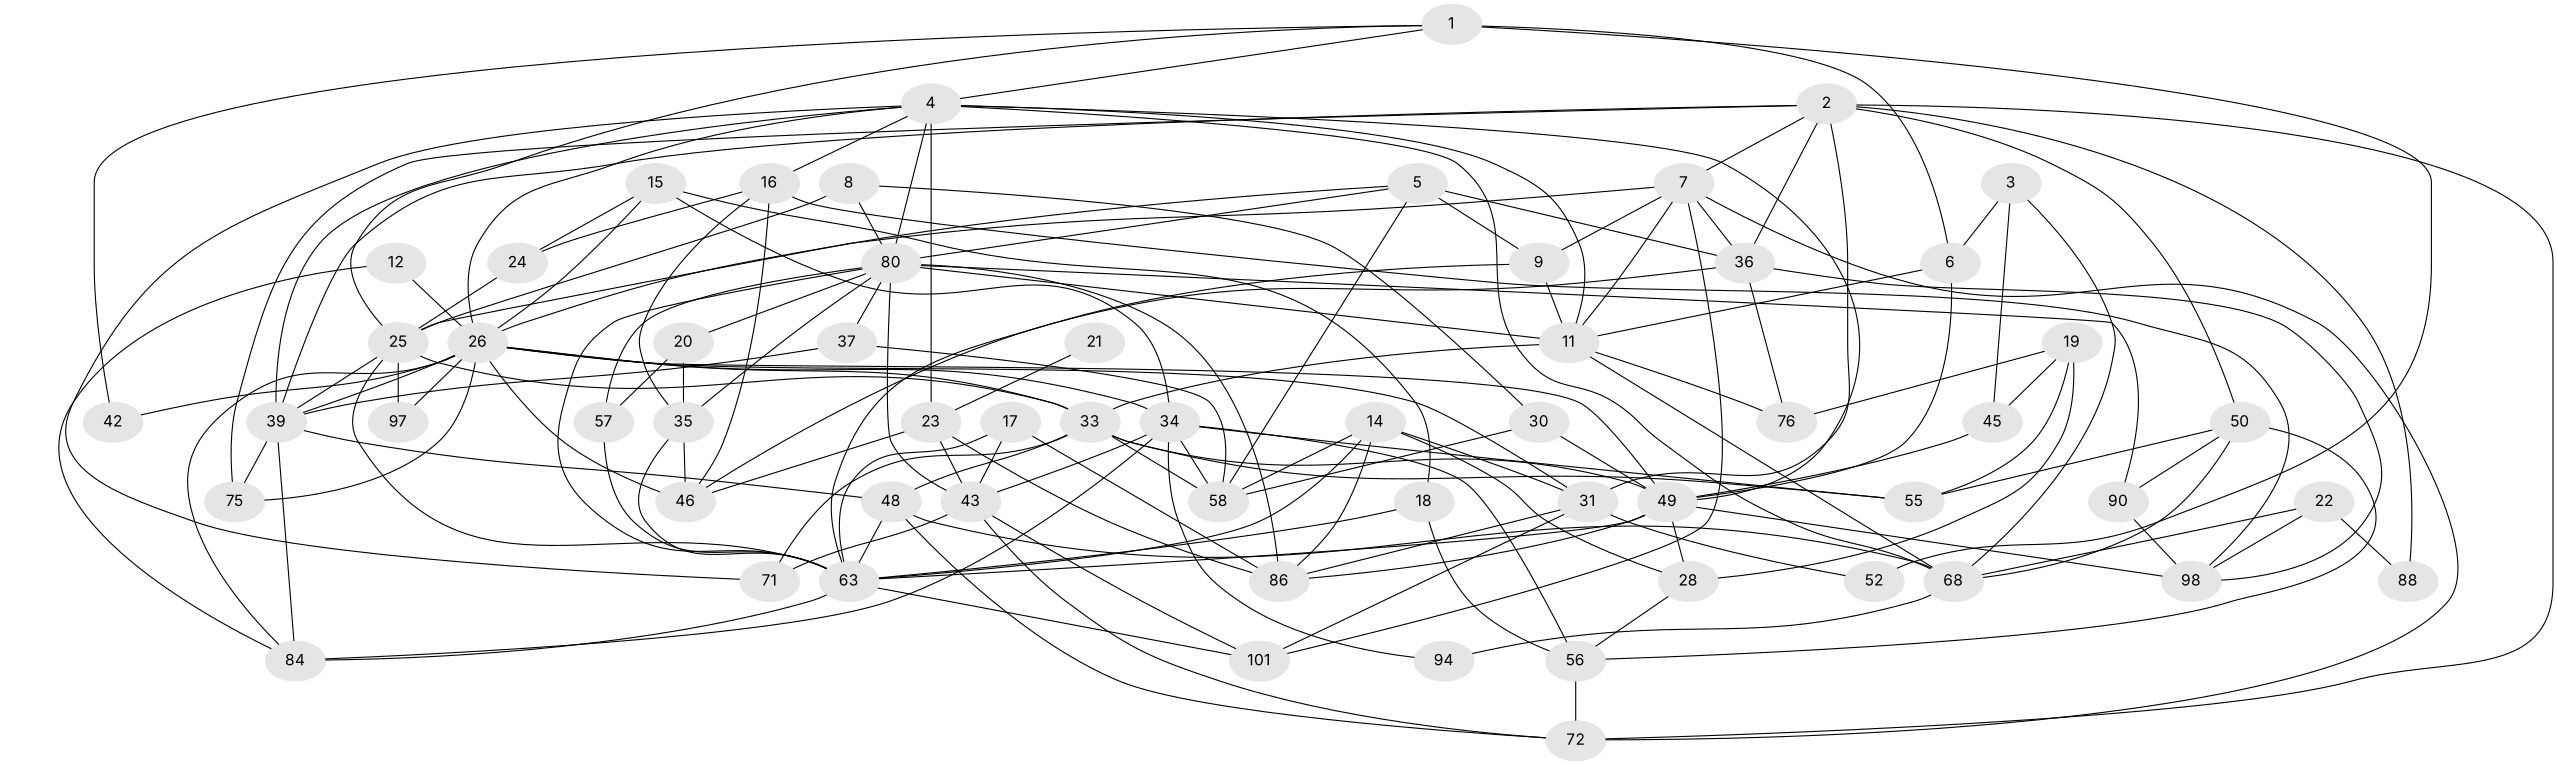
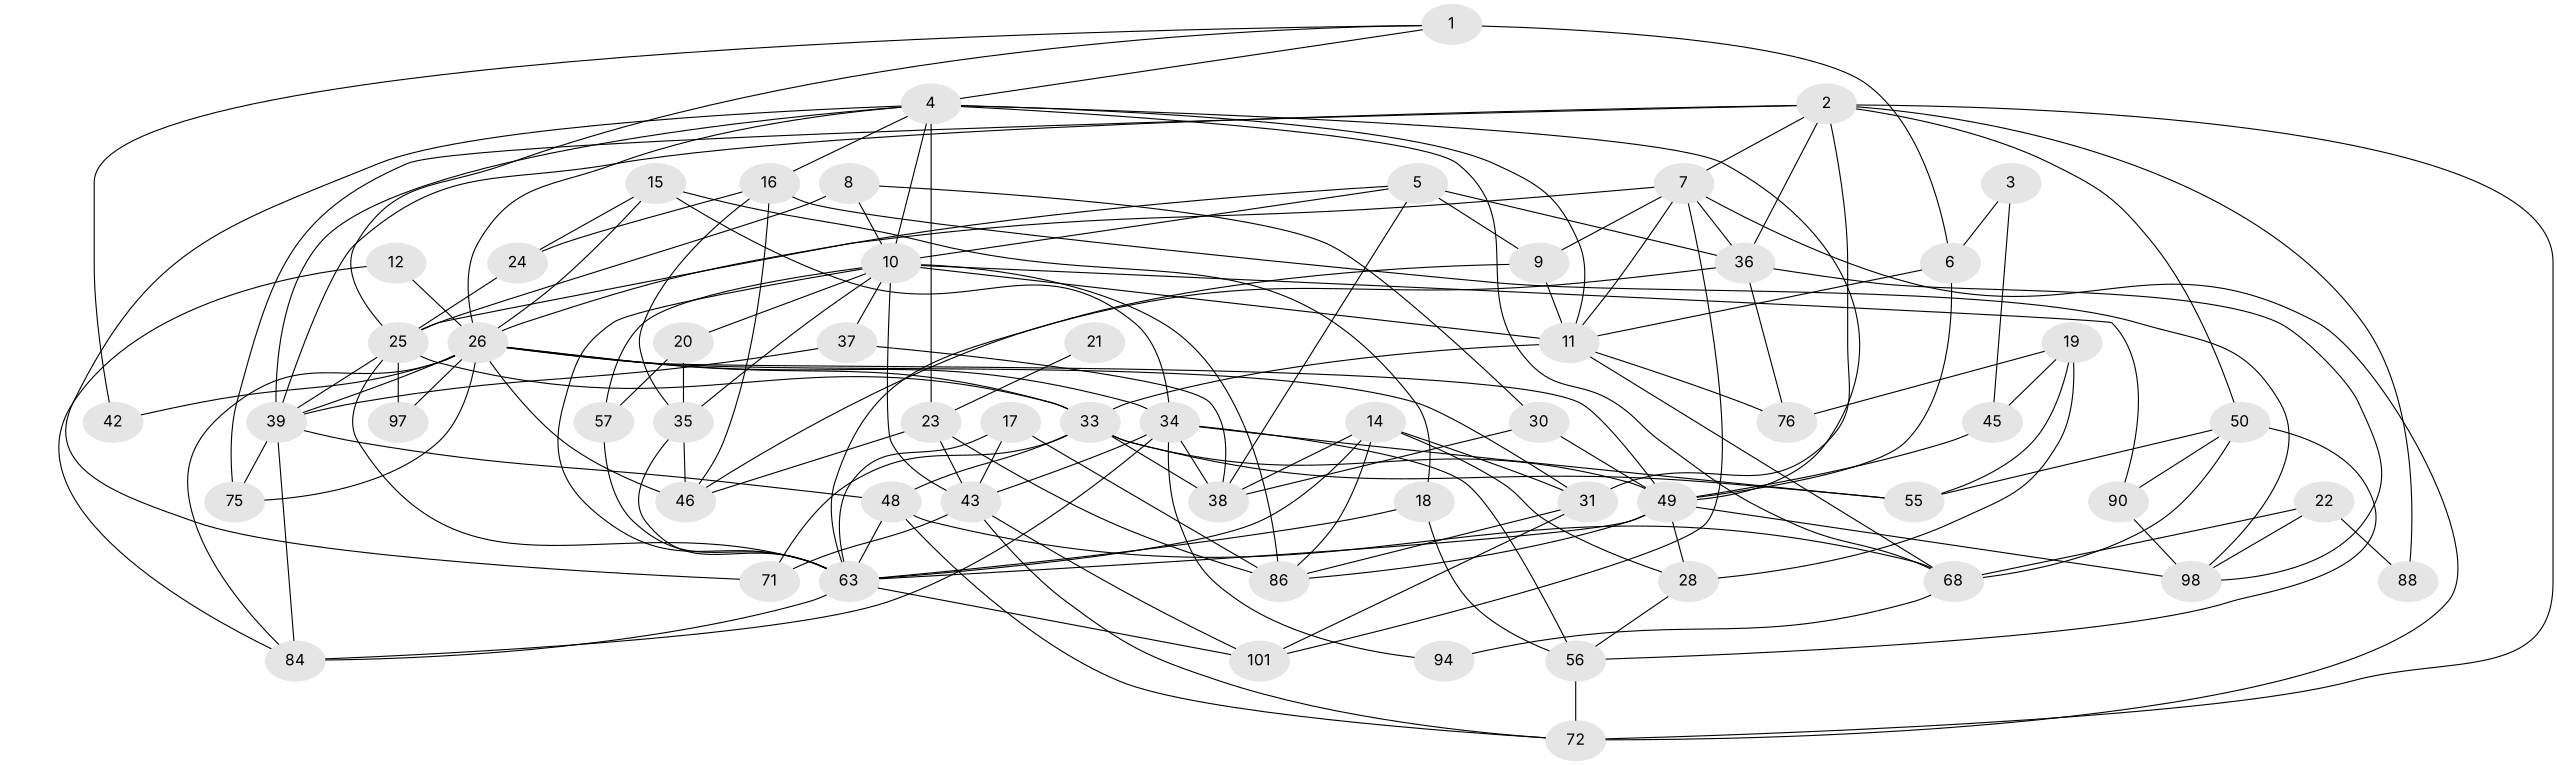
node "80": label "80" -> "10"
edge "3" -- "68": removed
node "58": label "58" -> "38"
node "52": removed
